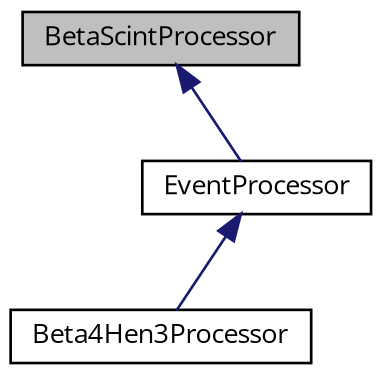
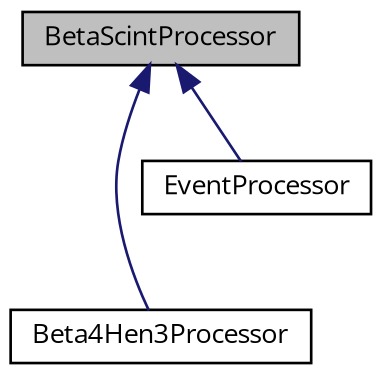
edge "Beta4Hen3Processor" -> "EventProcessor": now "Beta4Hen3Processor" -> "BetaScintProcessor"
